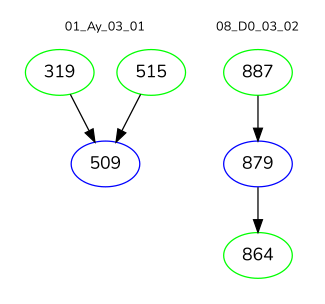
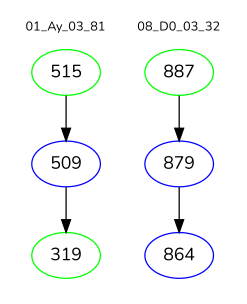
cluster "01_Ay_03_01": label "01_Ay_03_01" -> "01_Ay_03_81"
cluster "08_D0_03_02": label "08_D0_03_02" -> "08_D0_03_32"
edge "319" -> "509": reversed
node "864": color green -> blue
